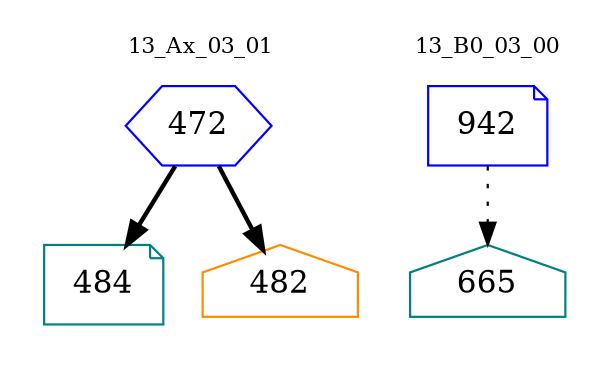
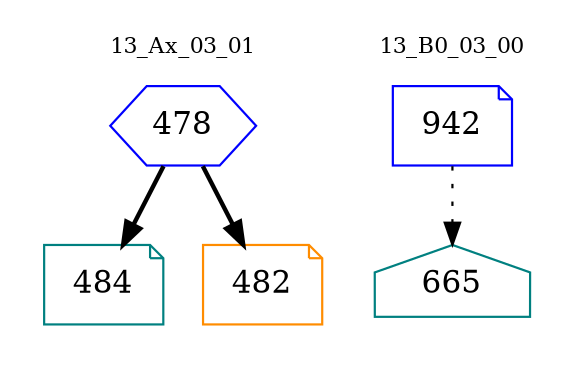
node "472": label "472" -> "478"
node "482": shape house -> note
